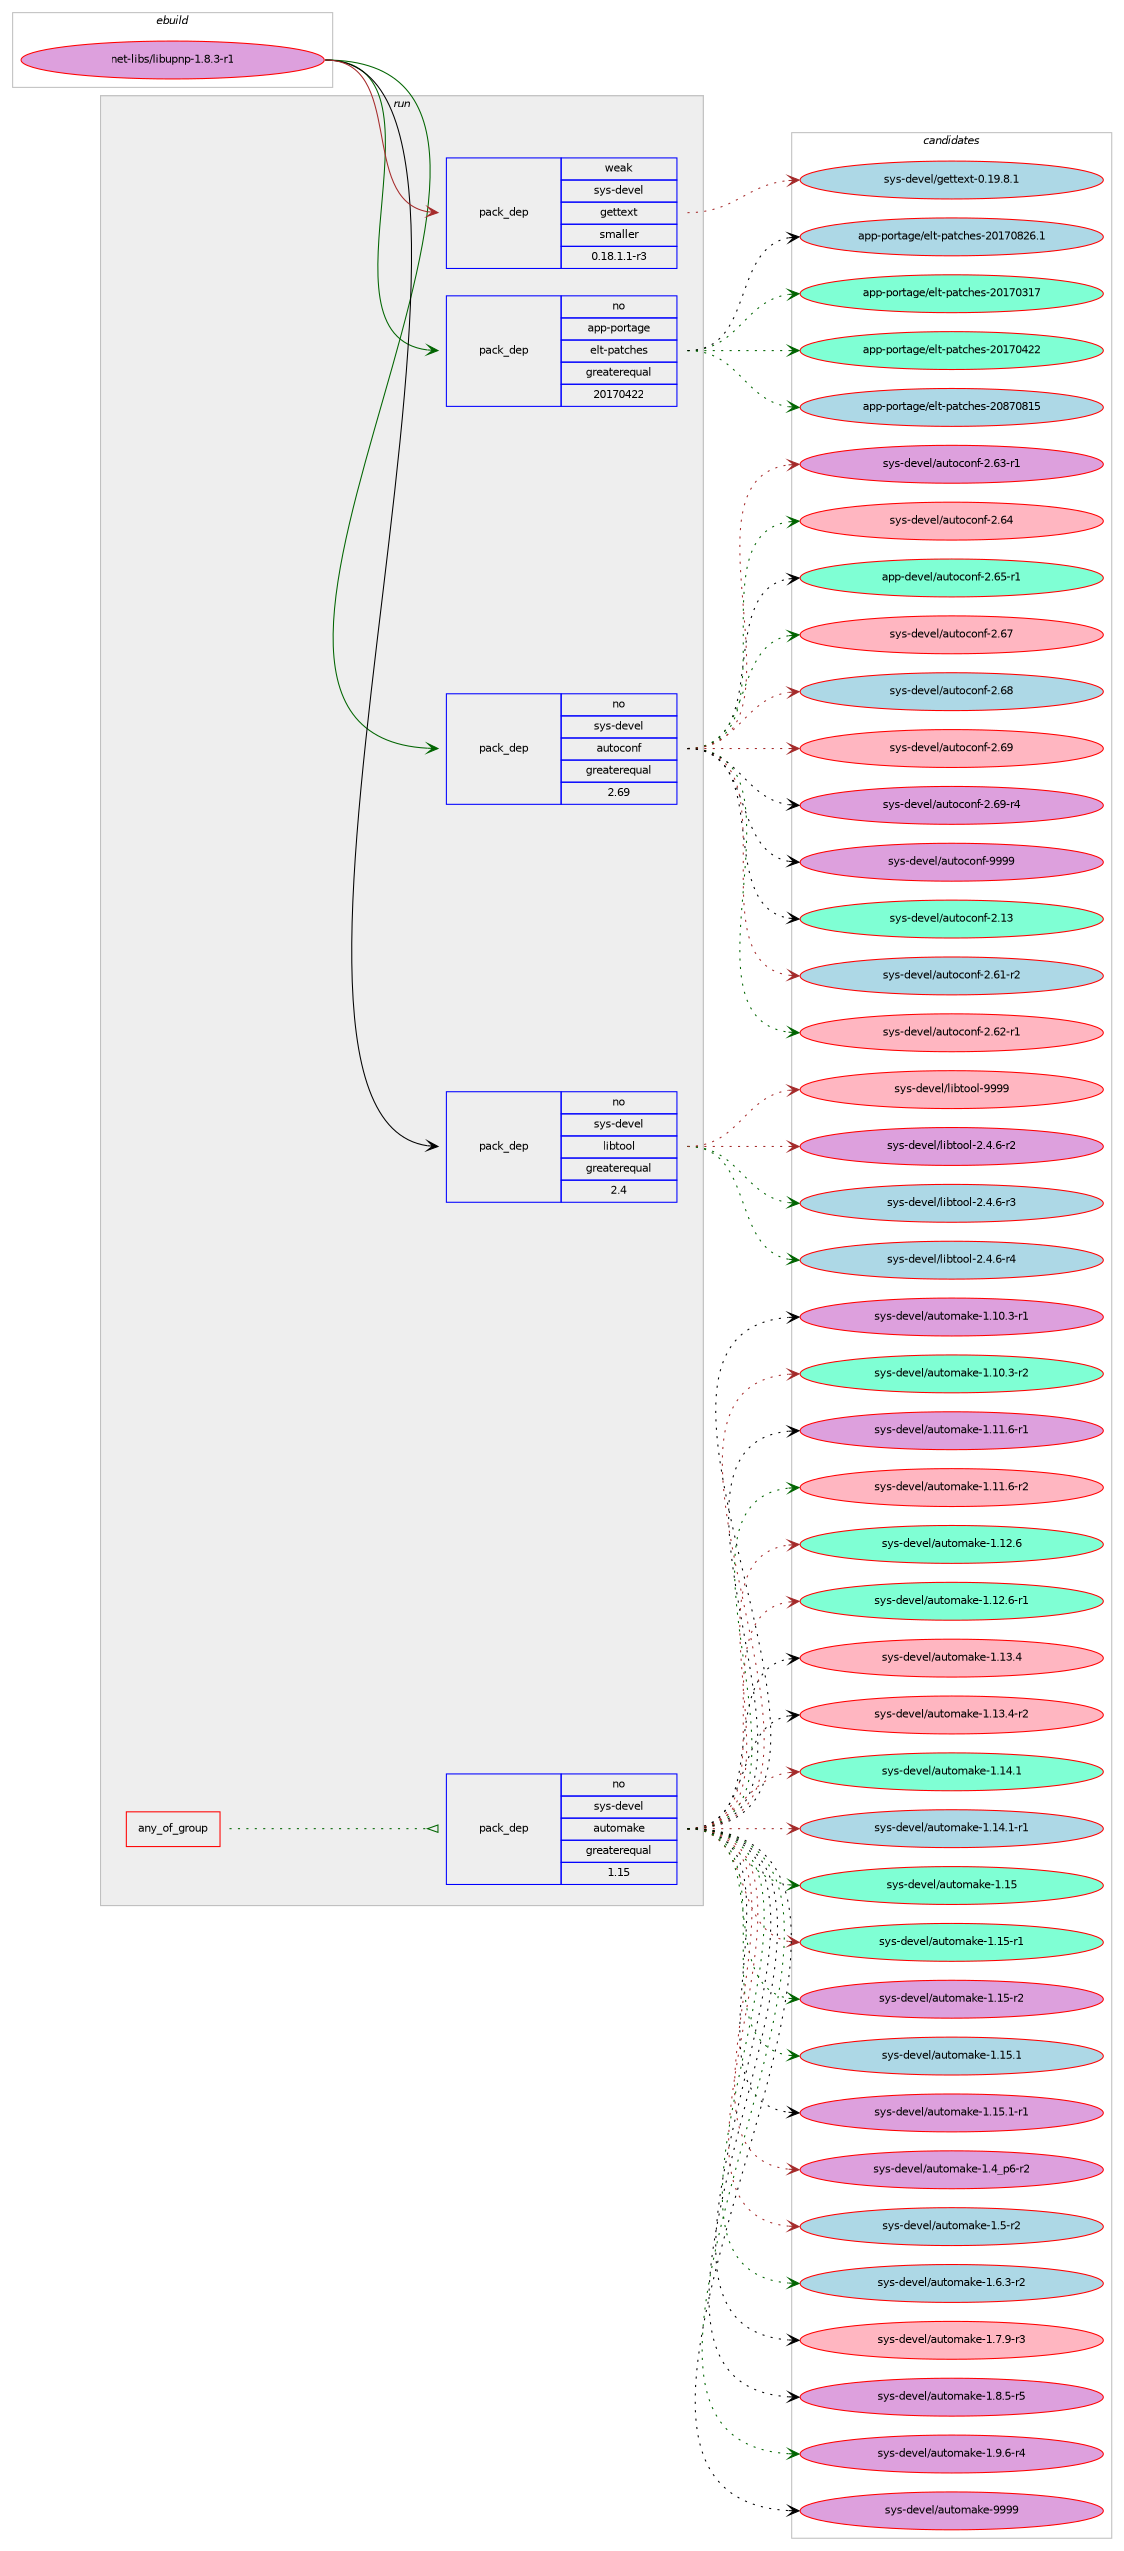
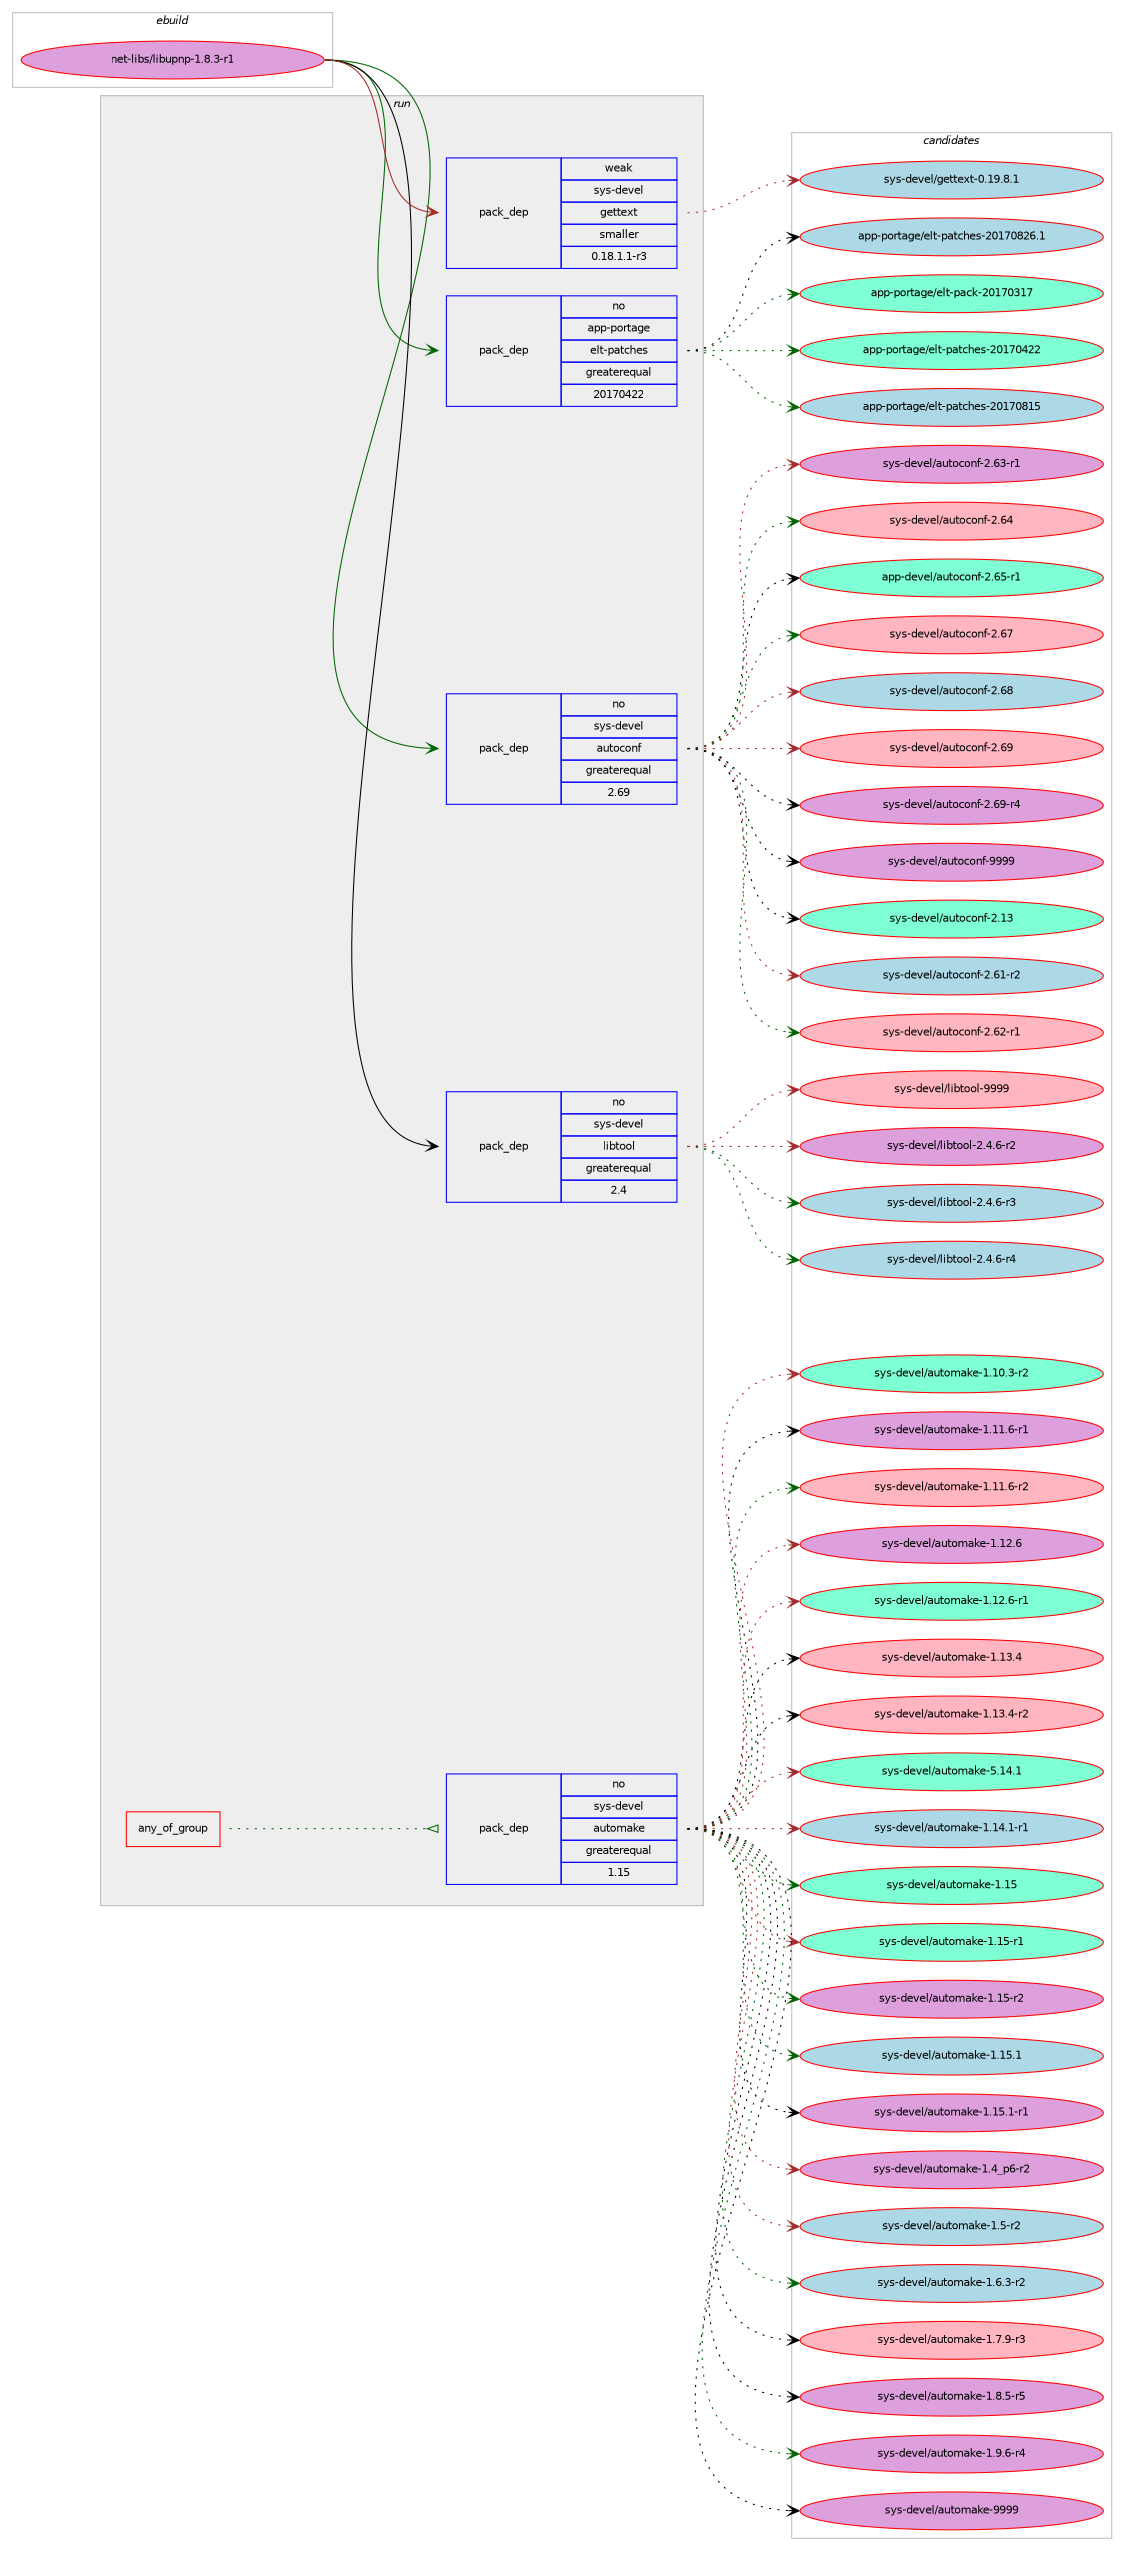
node "app-portage/elt-patches-20170317": label "app-portage/elt-patches-20170317" -> "app-portage/elt-pack-20170317"
node "app-portage/elt-patches-20870815": label "app-portage/elt-patches-20870815" -> "app-portage/elt-patches-20170815"
node "sys-devel/automake-1.10.3-r1": removed
node "sys-devel/automake-1.12.6": fillcolor aquamarine -> plum
node "sys-devel/automake-1.14.1": label "sys-devel/automake-1.14.1" -> "sys-devel/automake-5.14.1"
